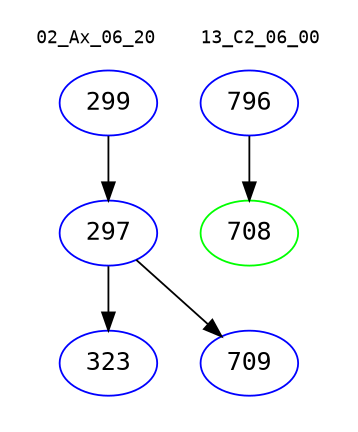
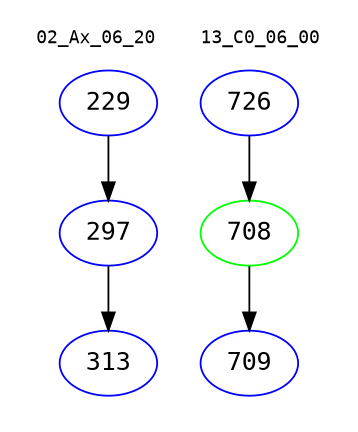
cluster "13_C2_06_00": label "13_C2_06_00" -> "13_C0_06_00"
node "299": label "299" -> "229"
node "796": label "796" -> "726"
edge "297" -> "709": now "708" -> "709"
node "323": label "323" -> "313"
